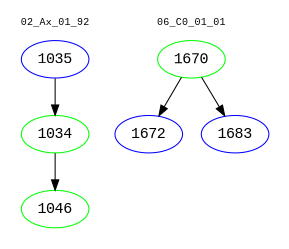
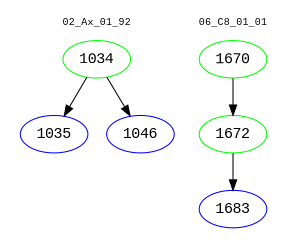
cluster "06_C0_01_01": label "06_C0_01_01" -> "06_C8_01_01"
edge "1035" -> "1034": reversed
edge "1670" -> "1683": now "1672" -> "1683"
node "1672": color blue -> green
node "1046": color green -> blue
